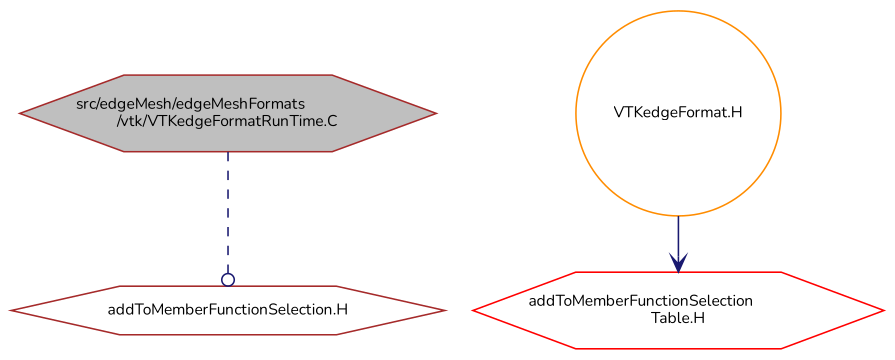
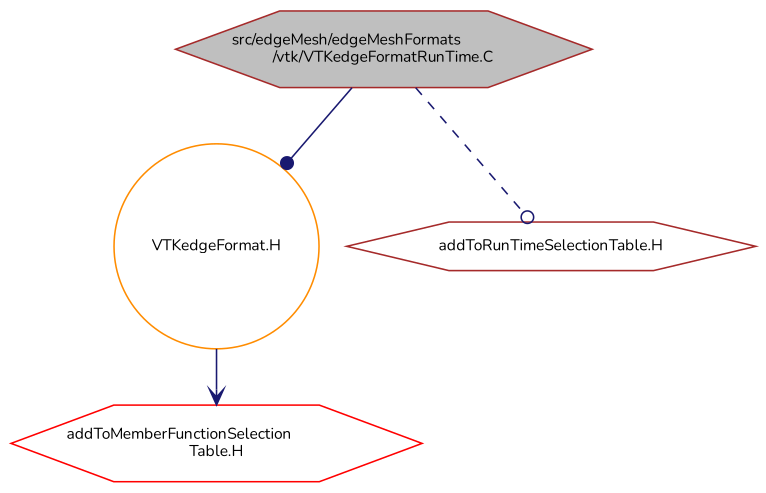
edge "src/edgeMesh/edgeMeshFormats /vtk/VTKedgeFormatRunTime.C" -> "VTKedgeFormat.H": added
node "addToMemberFunctionSelection.H": label "addToMemberFunctionSelection.H" -> "addToRunTimeSelectionTable.H"
